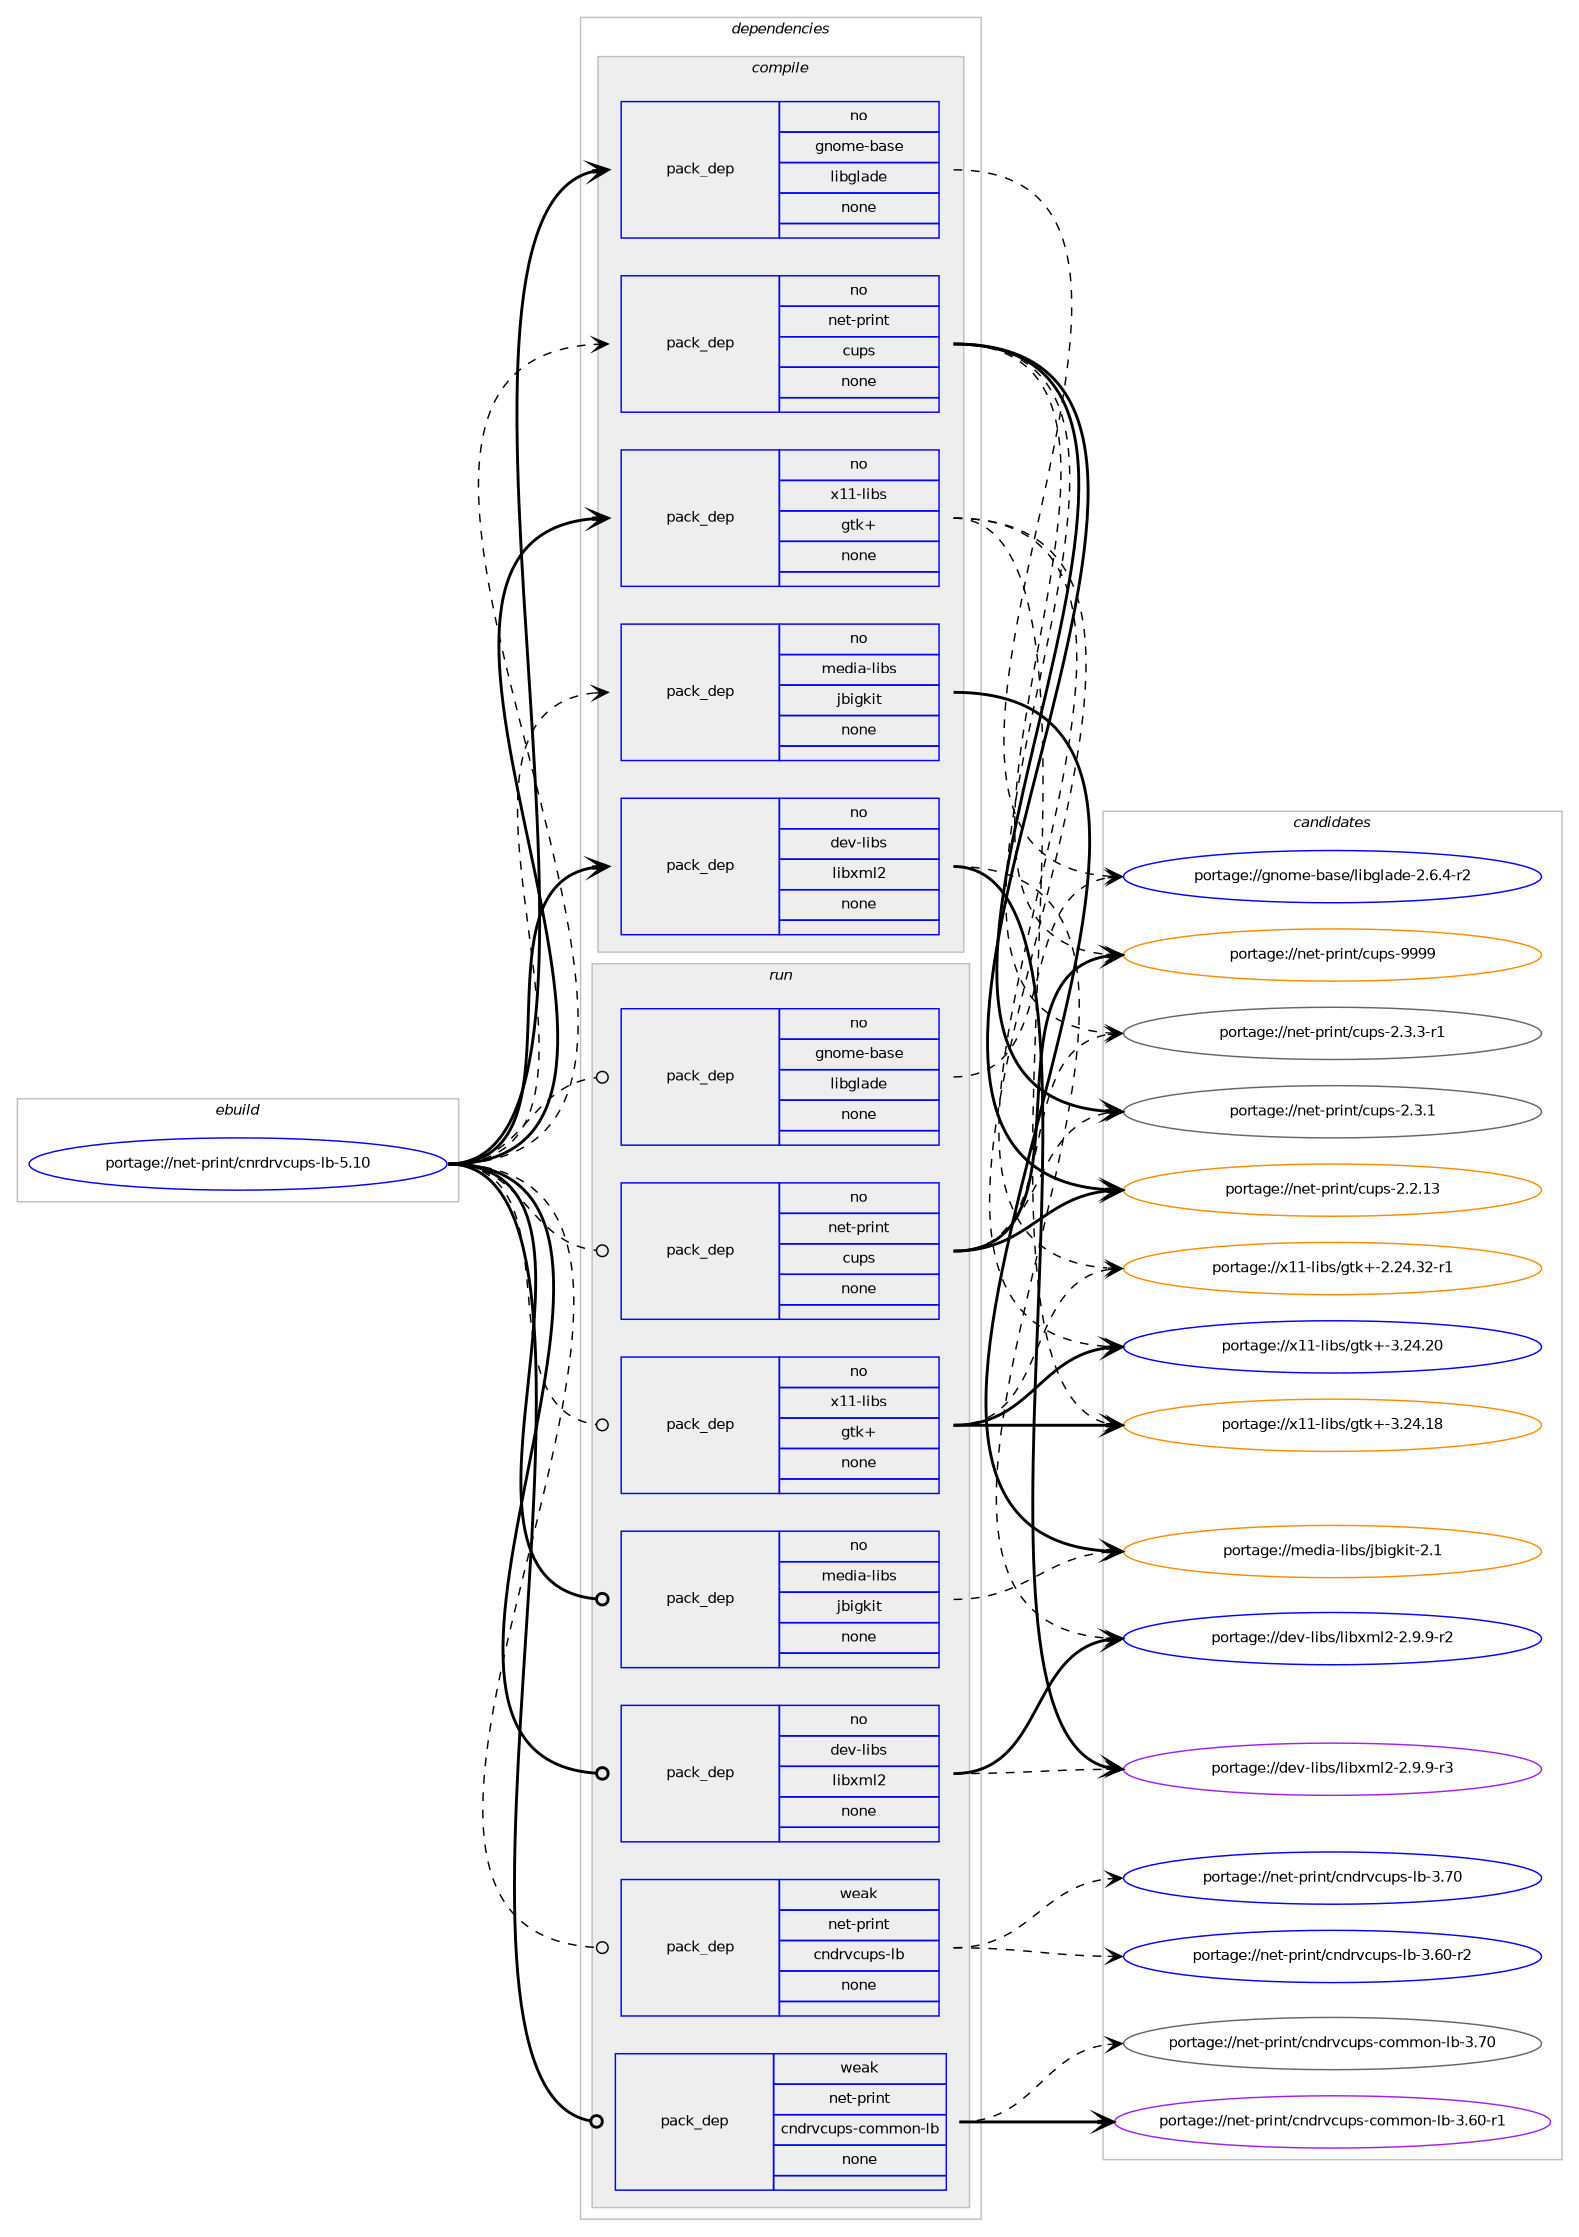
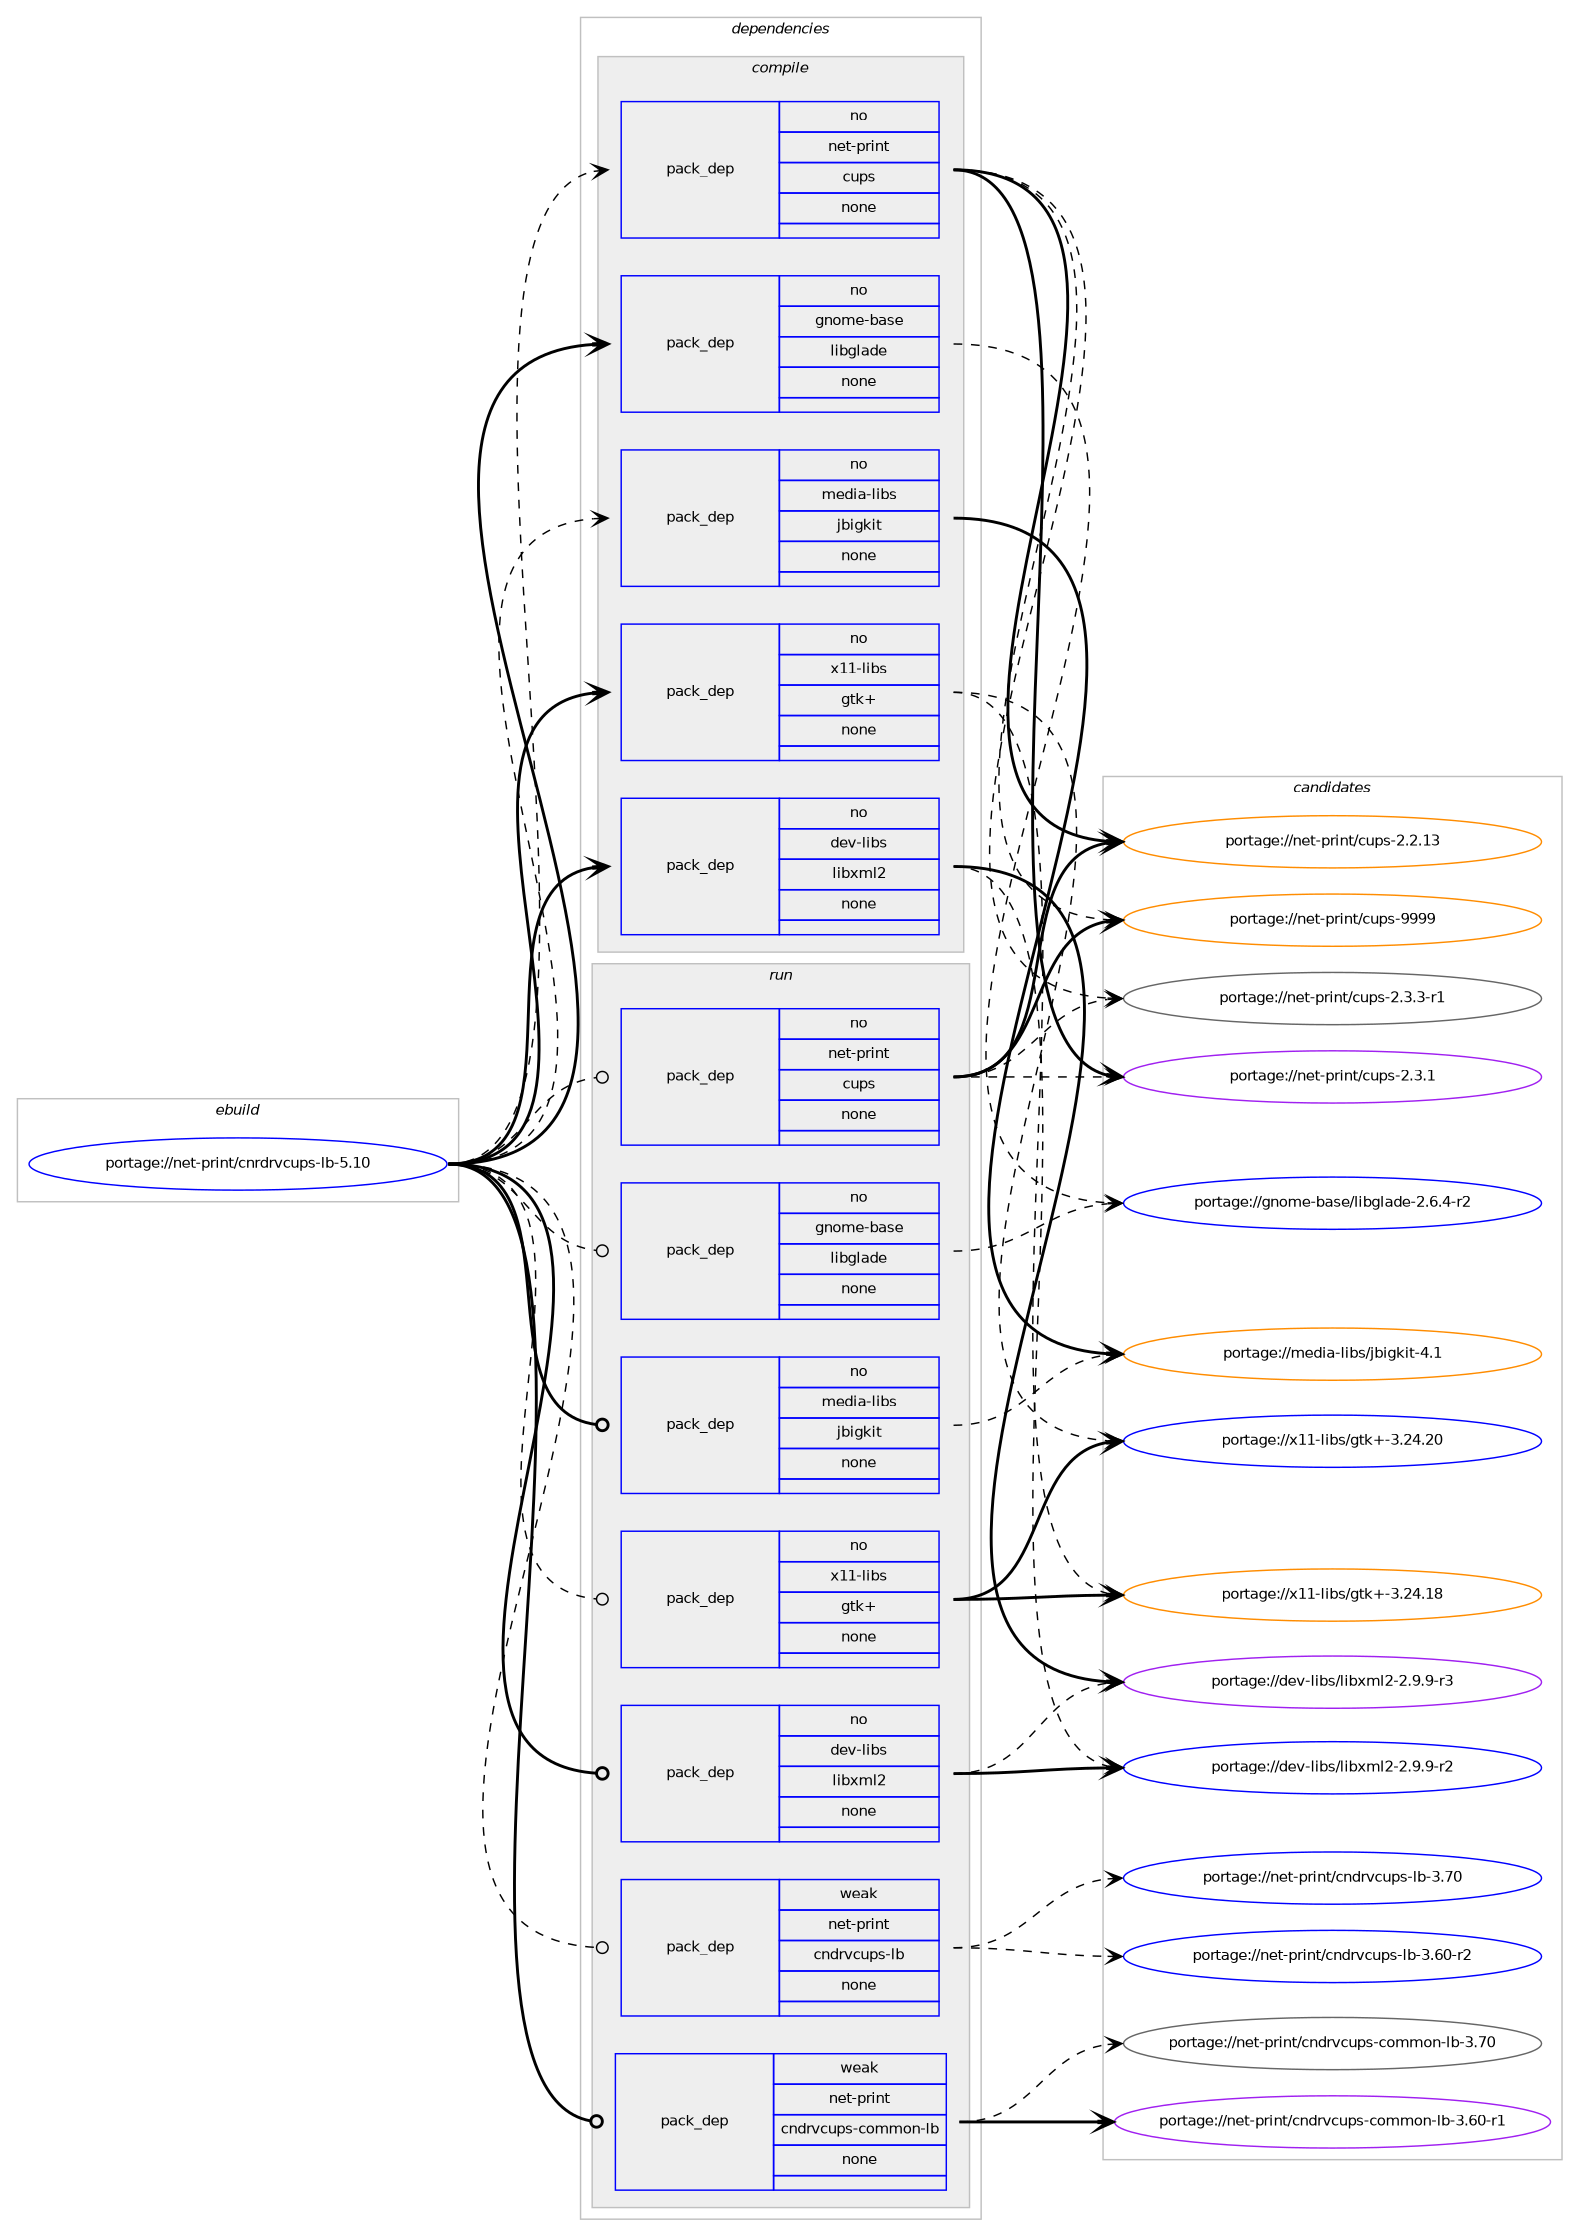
node "portage://net-print/cups-2.3.1": color gray40 -> purple
node "portage://x11-libs/gtk+-2.24.32-r1": removed
node "portage://media-libs/jbigkit-2.1": label "portage://media-libs/jbigkit-2.1" -> "portage://media-libs/jbigkit-4.1"
